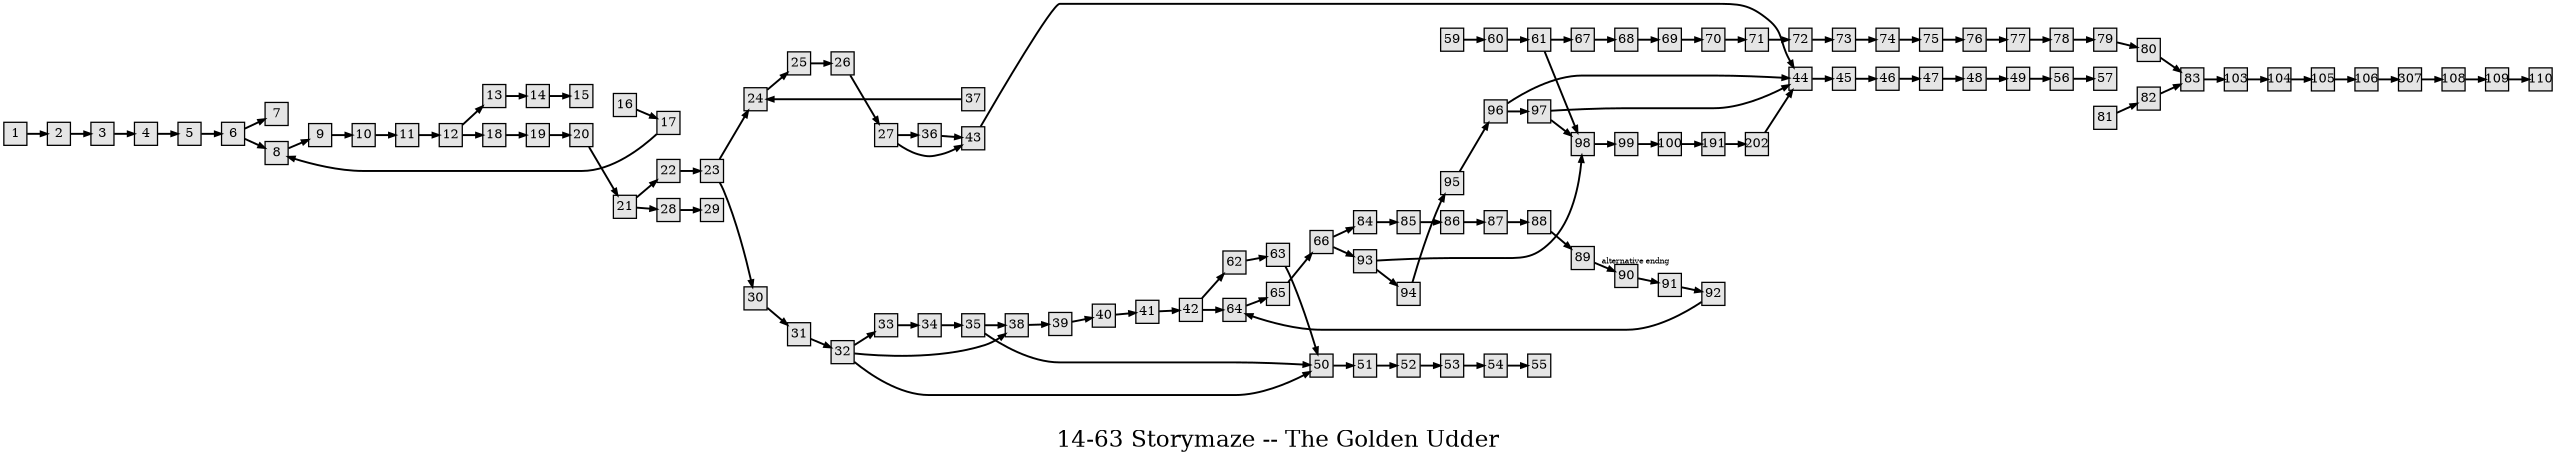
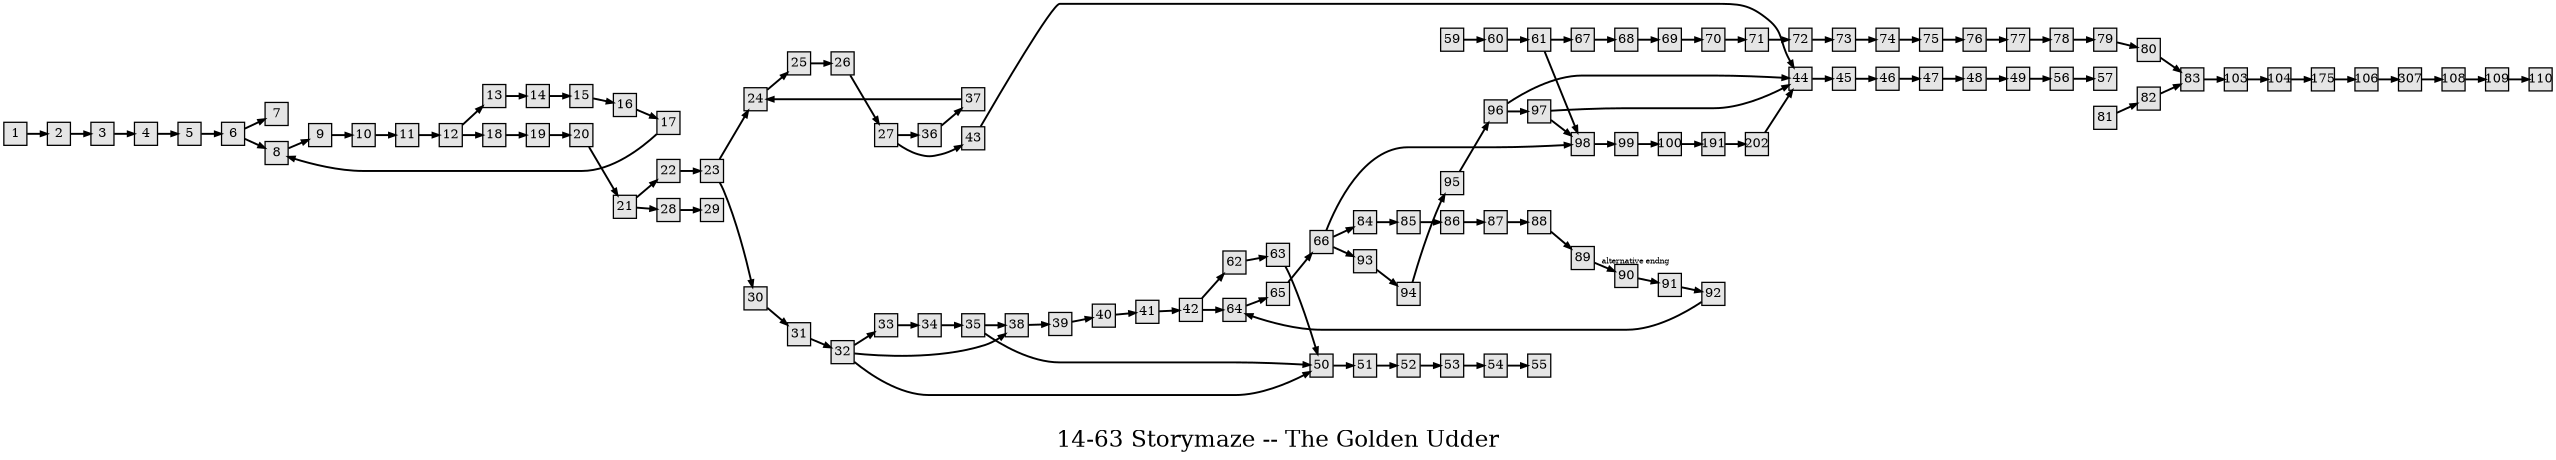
node "105": label "105" -> "175"
edge "15" -> "16": added
edge "36" -> "43": now "36" -> "37"
edge "93" -> "98": now "66" -> "98"
